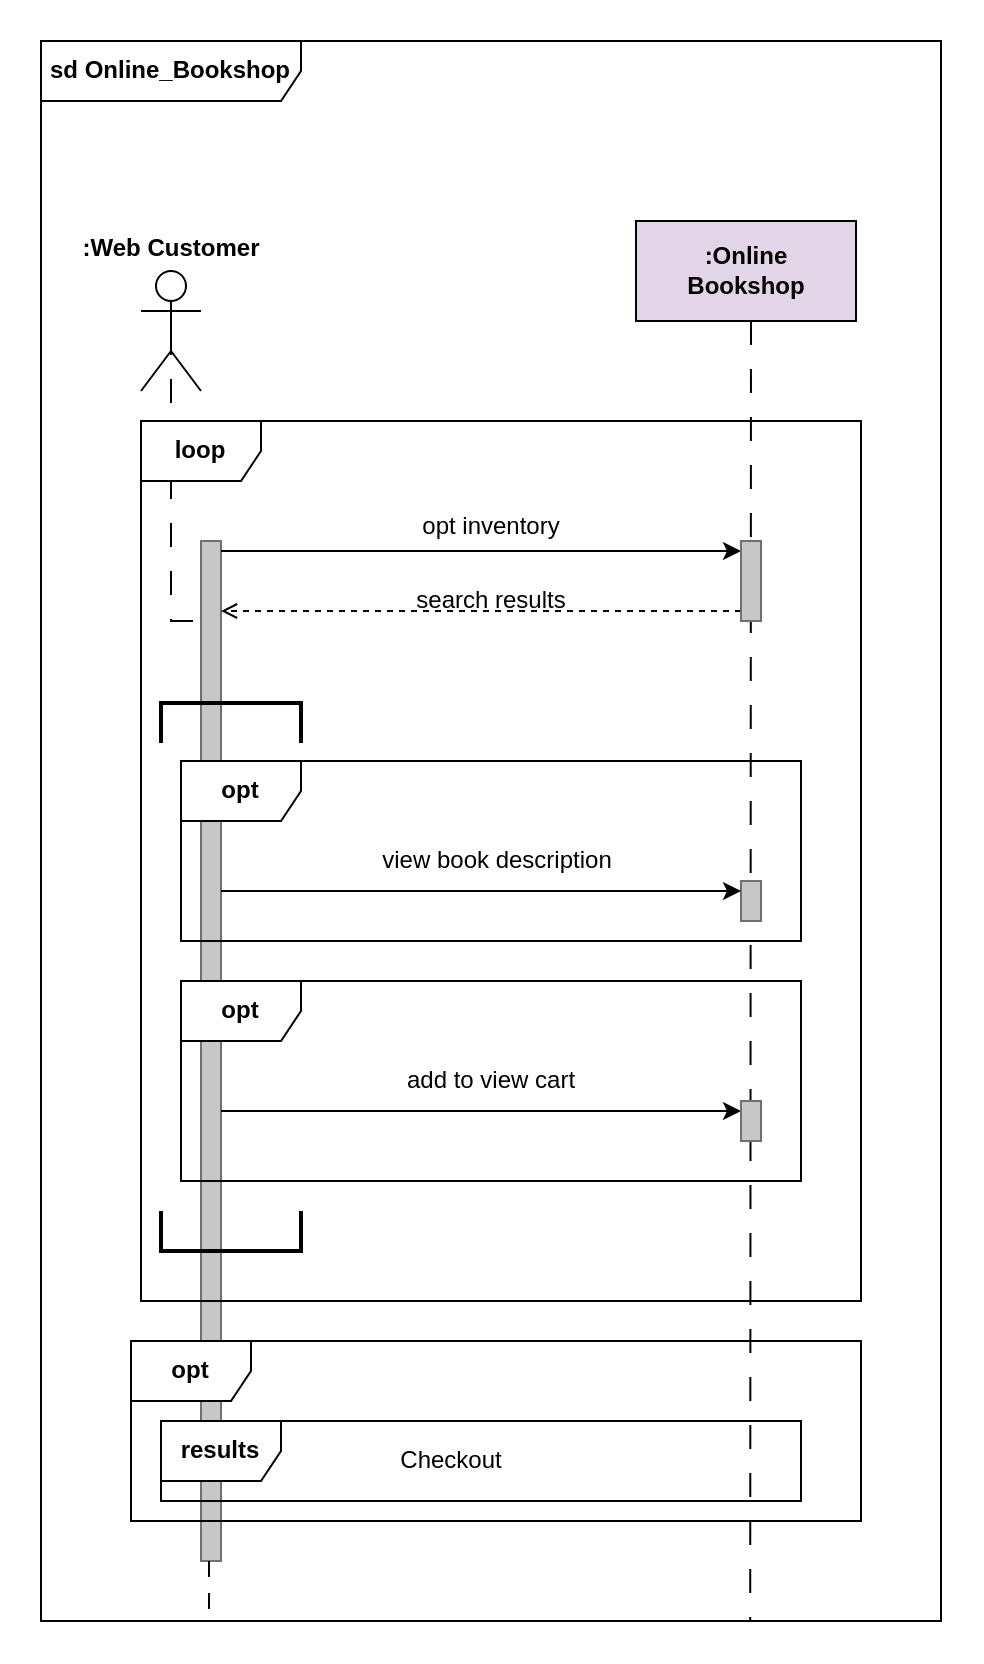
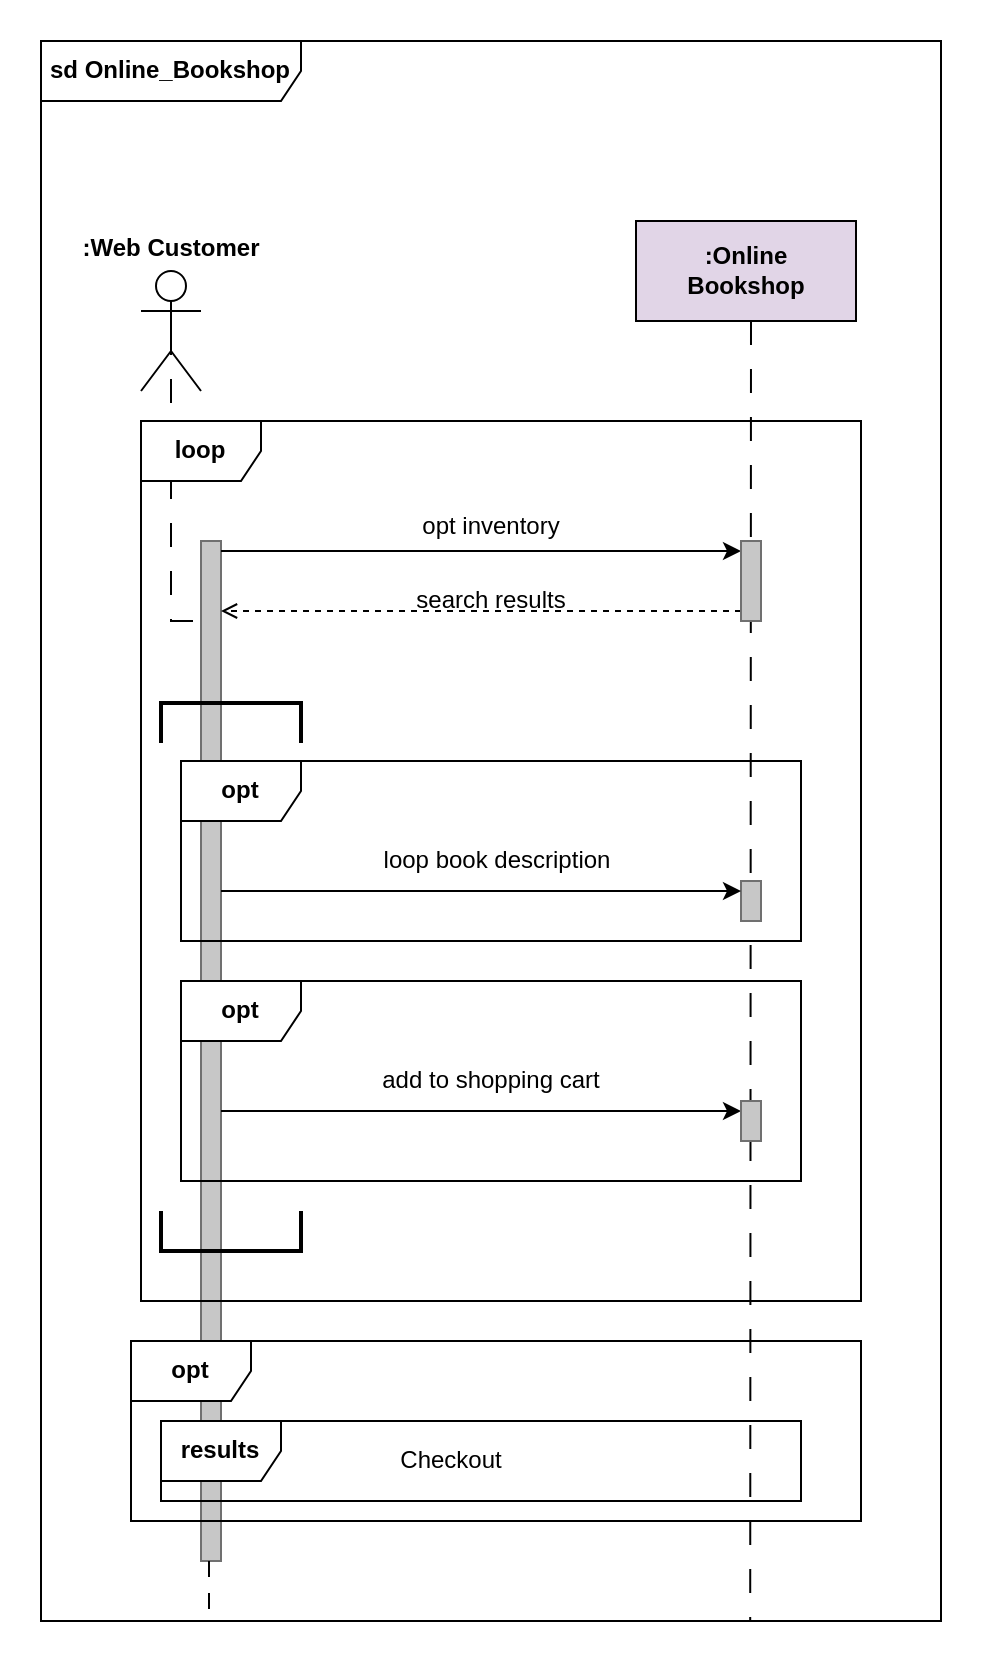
node "view book description": label "view book description" -> "loop book description"
node "add to view cart": label "add to view cart" -> "add to shopping cart"
